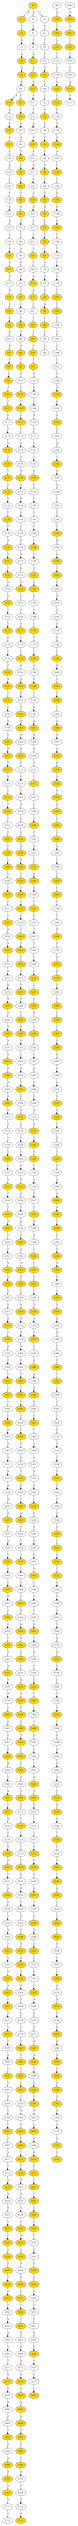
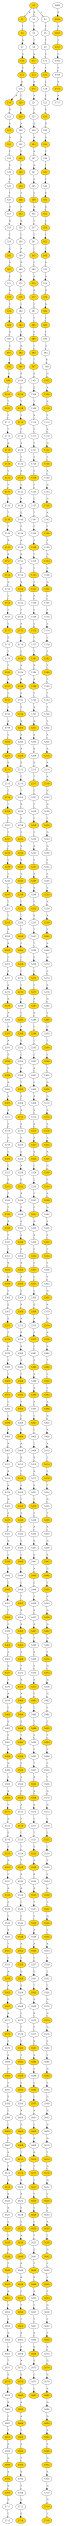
edge "S94" -> "S98": added, label "A"
